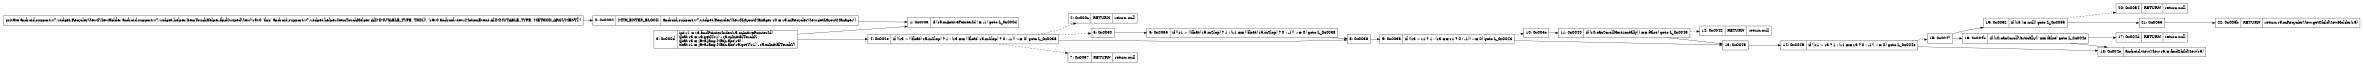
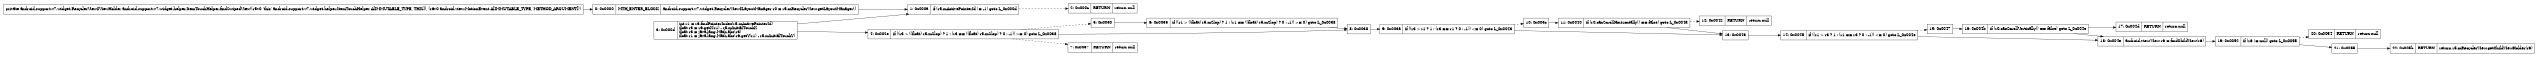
edge "15: 0x0047" -> "19: 0x0052": now "18: 0x004e" -> "19: 0x0052"
edge "4: 0x002e" -> "2: 0x000c": now "1: 0x000a" -> "2: 0x000c"
